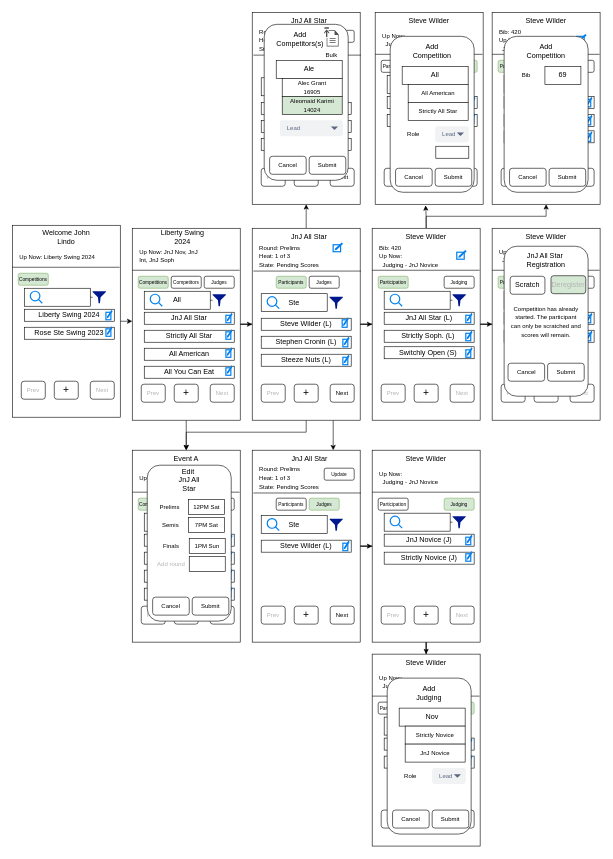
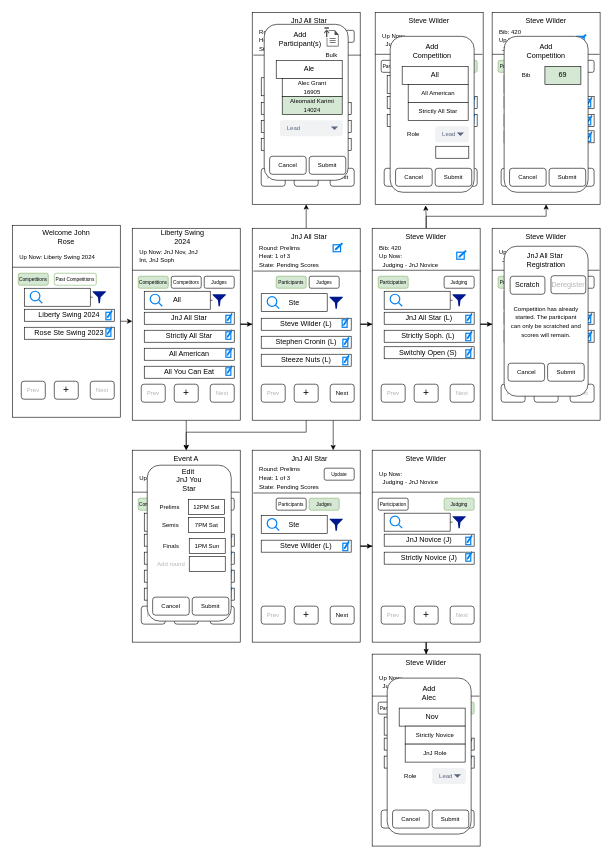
node "Add Competitors(s)": label "Add Competitors(s)" -> "Add Participant(s)"
node "69": fillcolor #ffffff -> #d5e8d4
node "Welcome John Lindo": label "Welcome John Lindo" -> "Welcome John Rose"
node "Past Competitions": added
node "Deregister": fillcolor #d5e8d4 -> #ffffff
node "Edit JnJ All Star": label "Edit JnJ All Star" -> "Edit JnJ You Star"
node "Add Judging": label "Add Judging" -> "Add Alec"
node "JnJ Novice": label "JnJ Novice" -> "JnJ Role"
